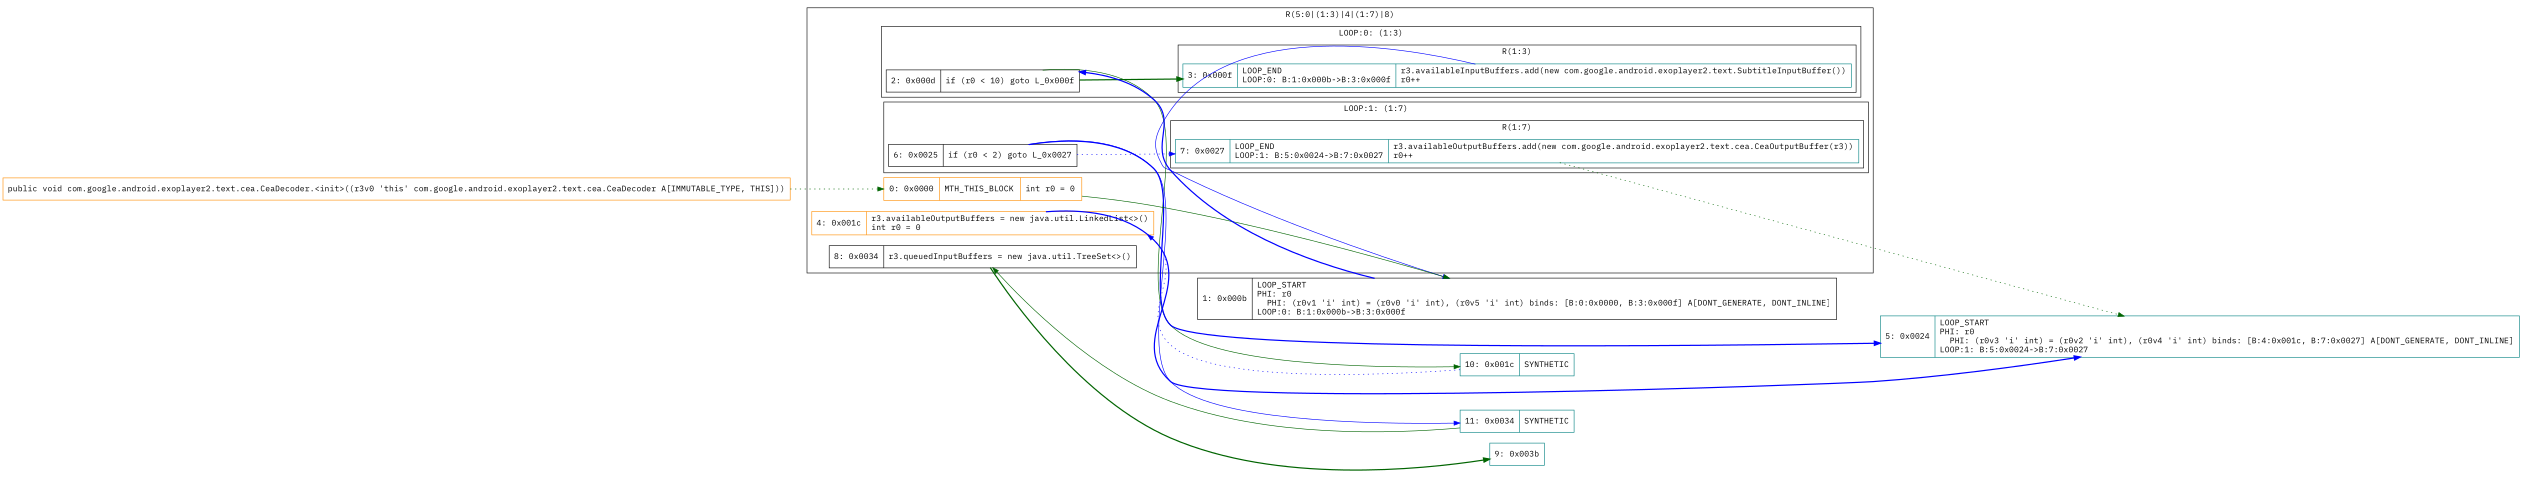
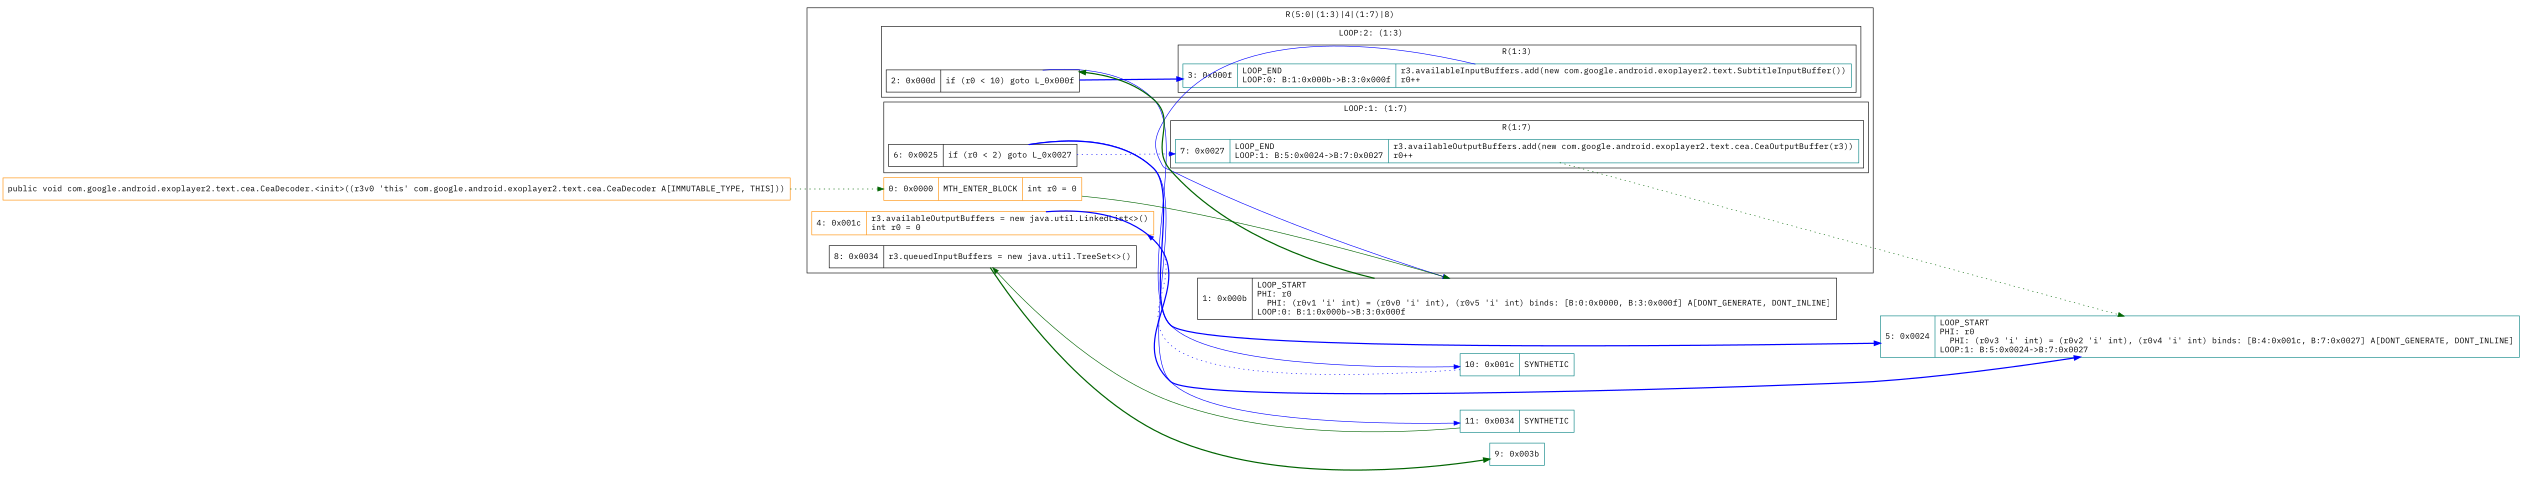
cluster "LOOP:0: (1:3)": label "LOOP:0: (1:3)" -> "LOOP:2: (1:3)"
edge "2: 0x000d" -> "3: 0x000f": color darkgreen -> blue
node "0: 0x0000": text "MTH_THIS_BLOCK" -> "MTH_ENTER_BLOCK"
edge "1: 0x000b" -> "2: 0x000d": color blue -> darkgreen
edge "2: 0x000d" -> "10: 0x001c": color darkgreen -> blue
